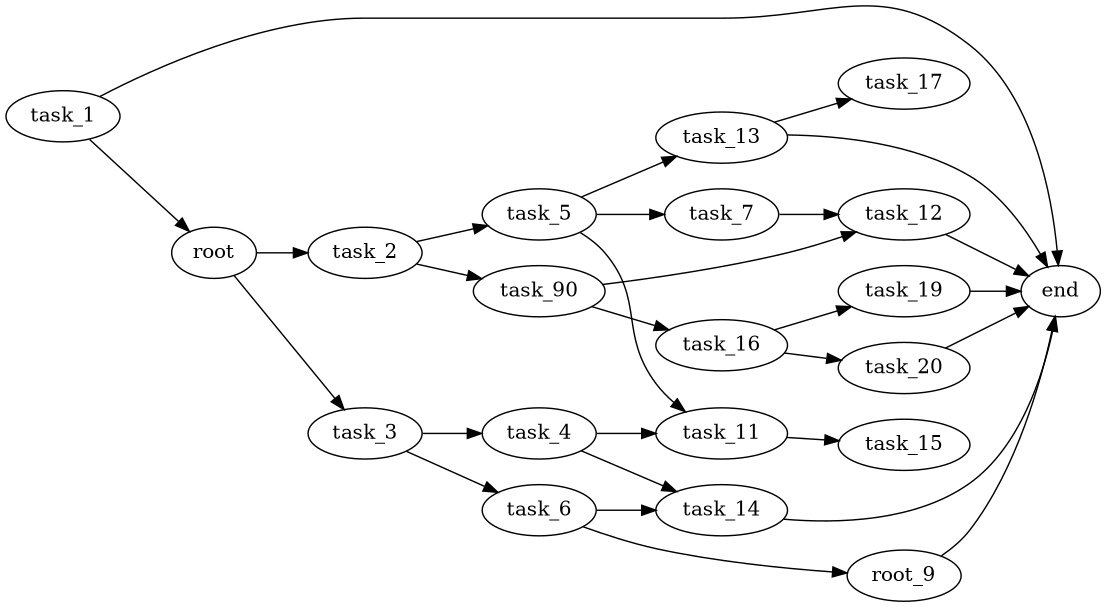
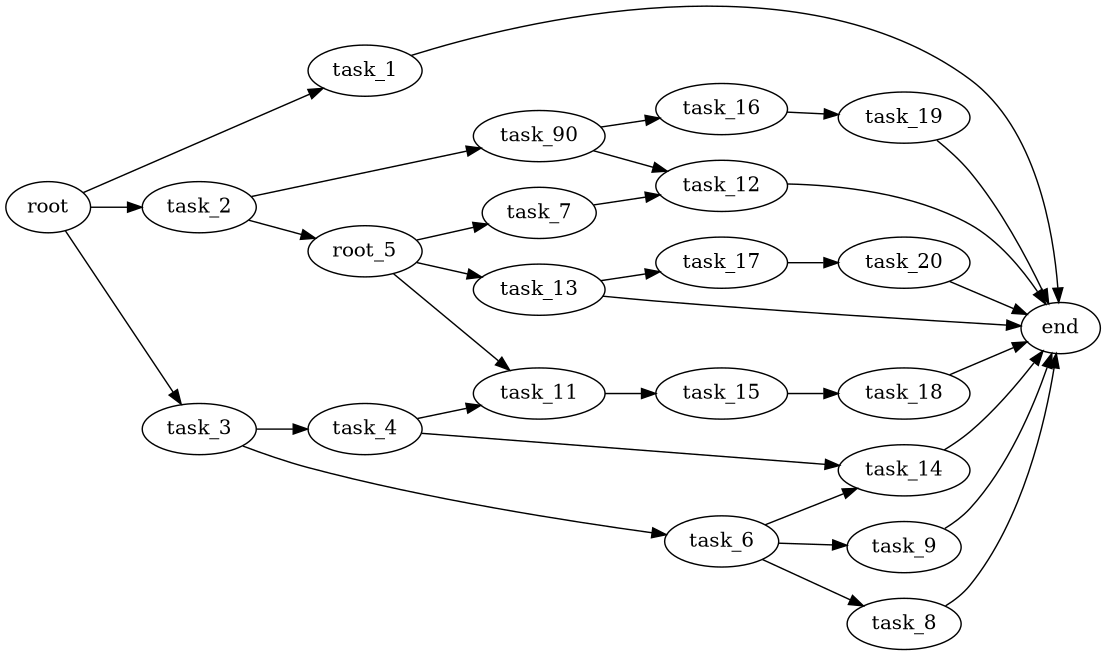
edge "task_1" -> "root": reversed
node "task_5": label "task_5" -> "root_5"
edge "task_16" -> "task_20": now "task_17" -> "task_20"
node "task_18": added
node "root_9": label "root_9" -> "task_9"
node "task_8": added
